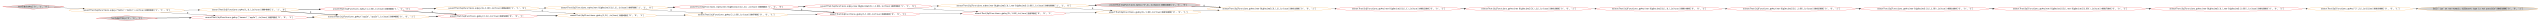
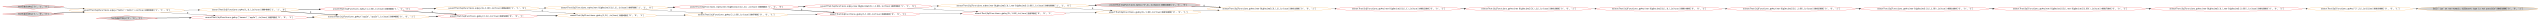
node "testEqWithAny['1', '0', '0']": added
